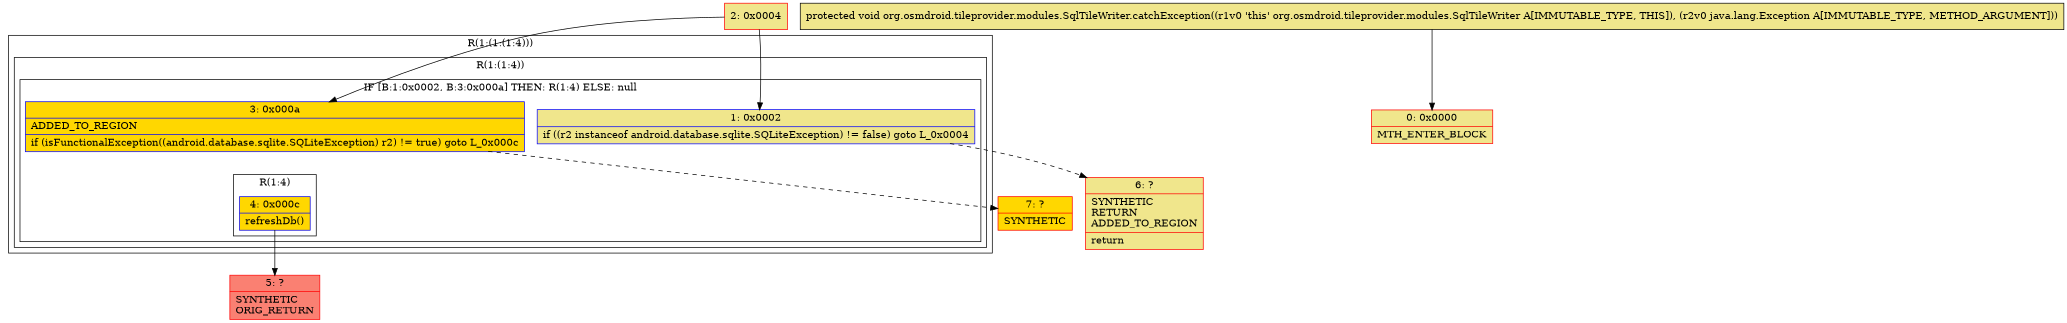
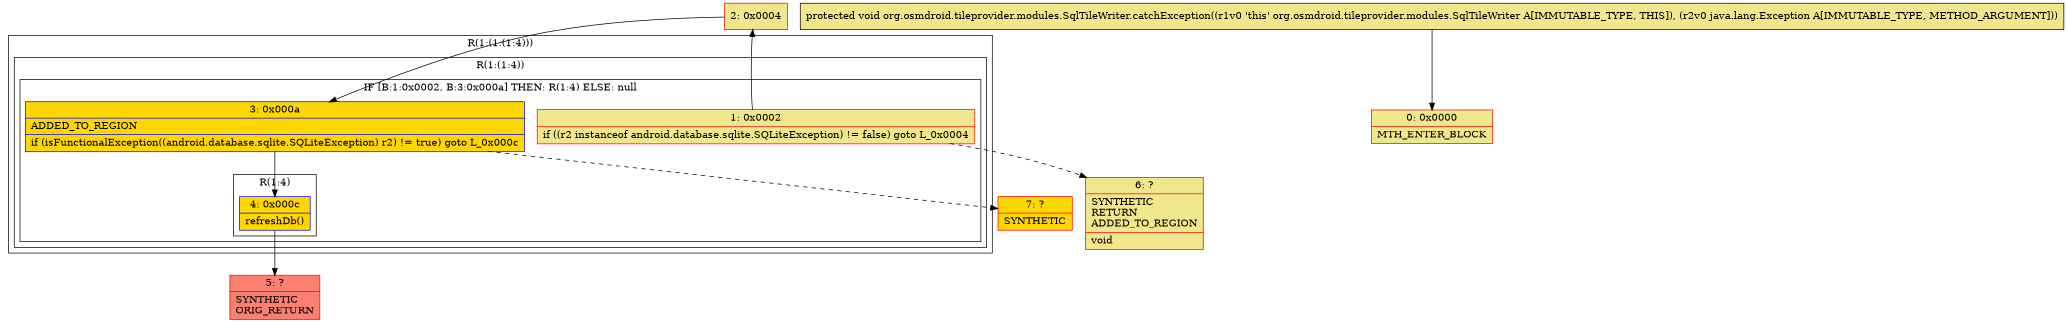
edge "2: 0x0004" -> "1: 0x0002": reversed
node "1: 0x0002": color blue -> red
edge "3: 0x000a" -> "4: 0x000c": added
node "6: ?": text "return" -> "void"
